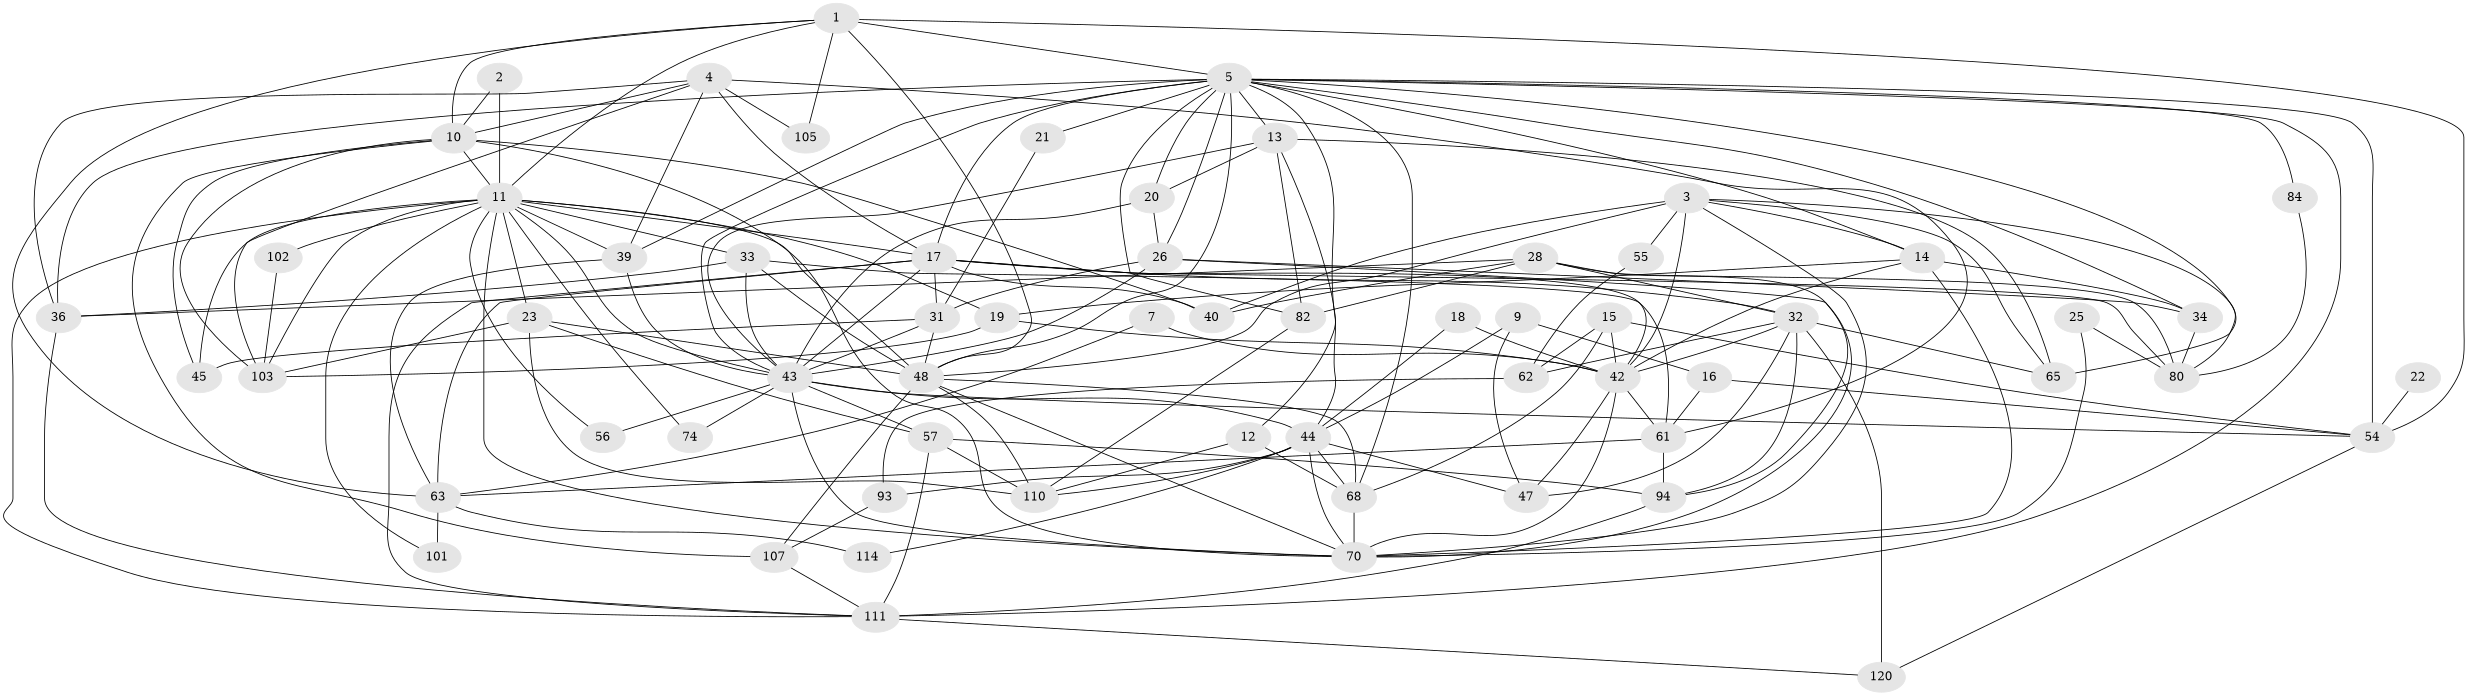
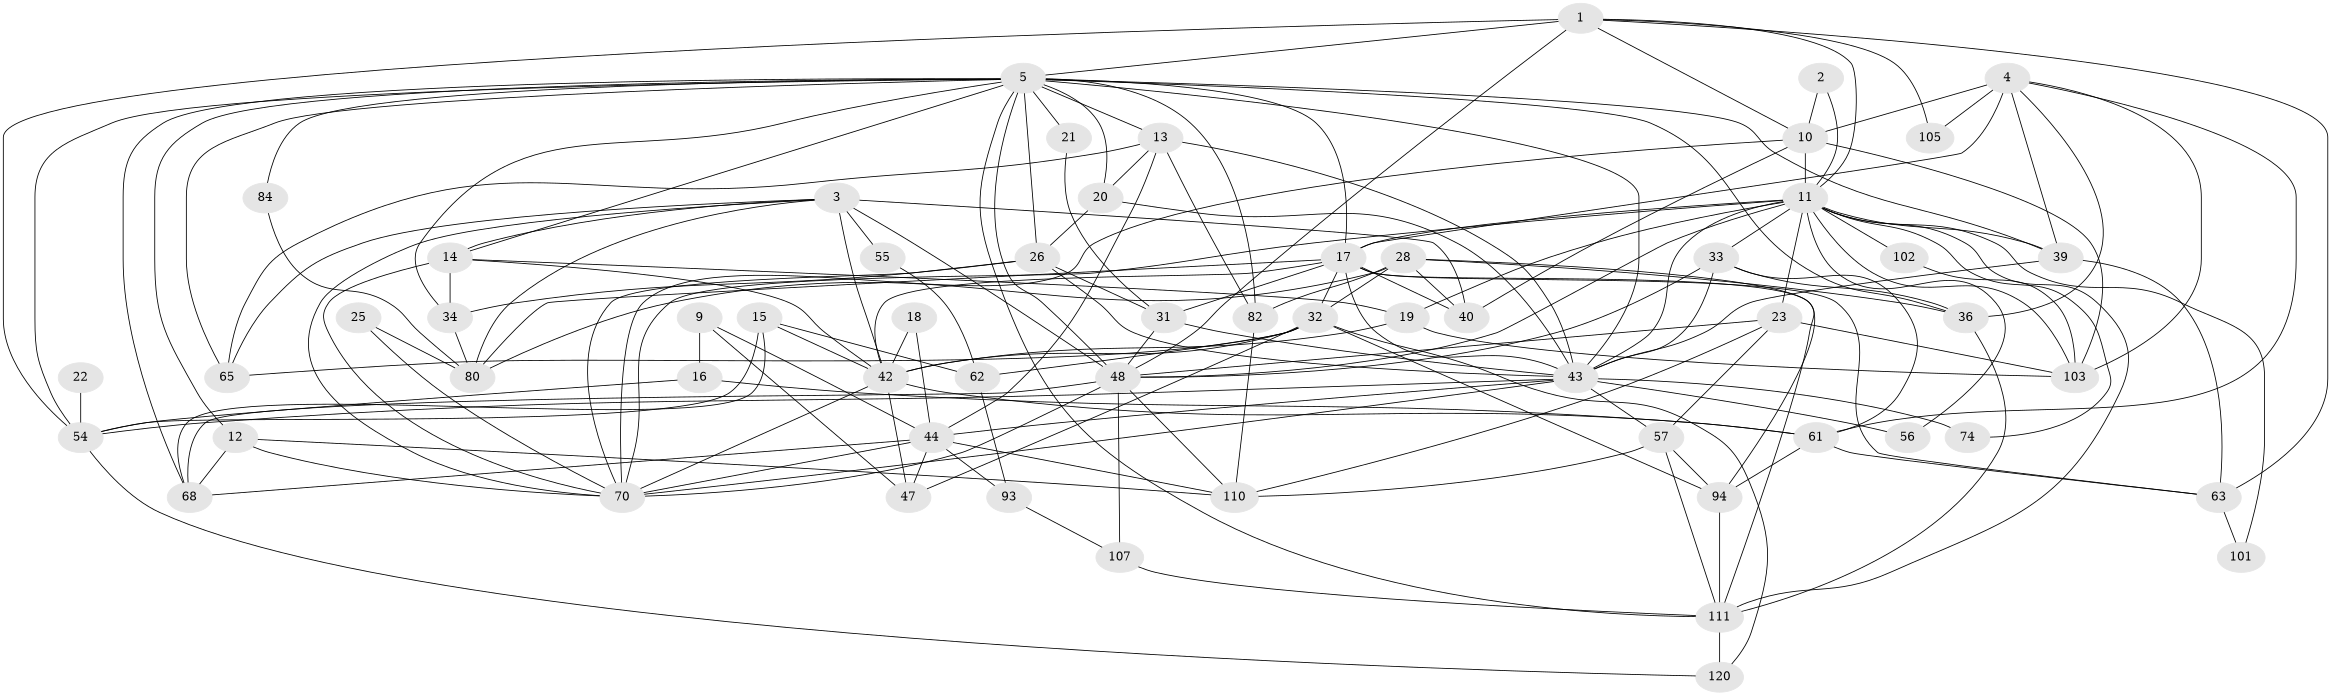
node "7": removed
node "45": removed
edge "10" -- "107": removed
edge "68" -- "70": now "12" -- "70"
node "114": removed
